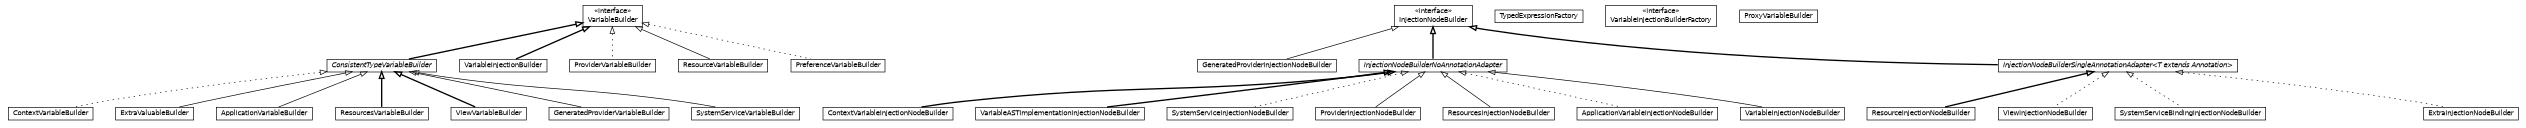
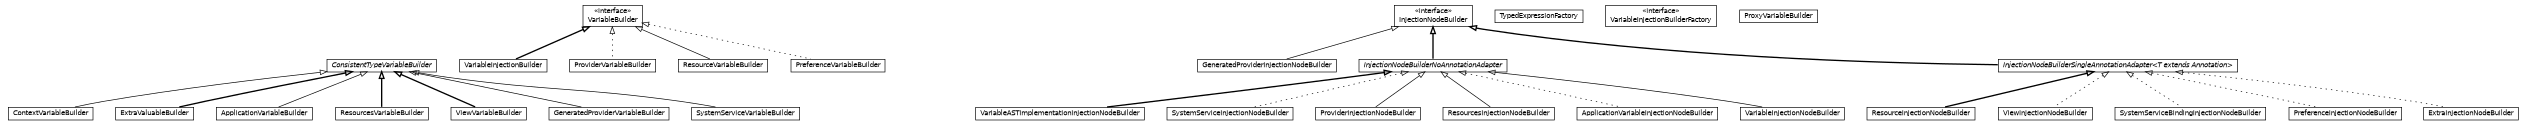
edge "ConsistentTypeVariableBuilder" -> "VariableBuilder": removed
edge "ContextVariableBuilder" -> "ConsistentTypeVariableBuilder": style dotted -> solid
edge "ExtraValuableBuilder" -> "ConsistentTypeVariableBuilder": style solid -> bold
node "ContextVariableInjectionNodeBuilder": removed
node "PreferenceInjectionNodeBuilder": added
